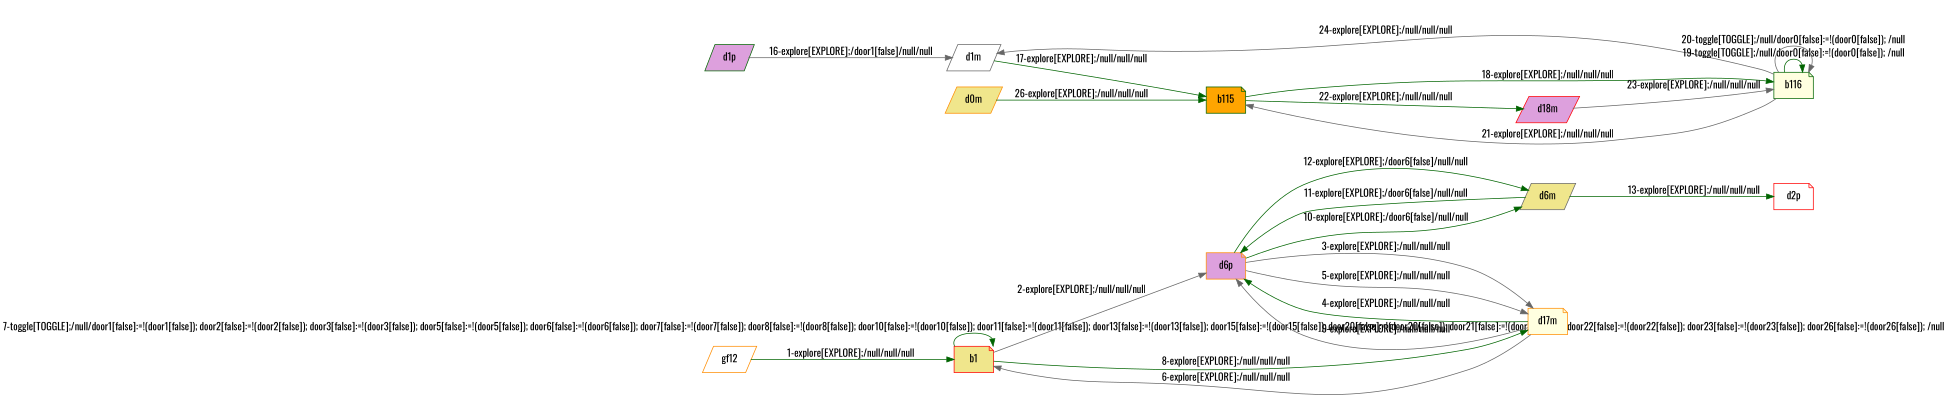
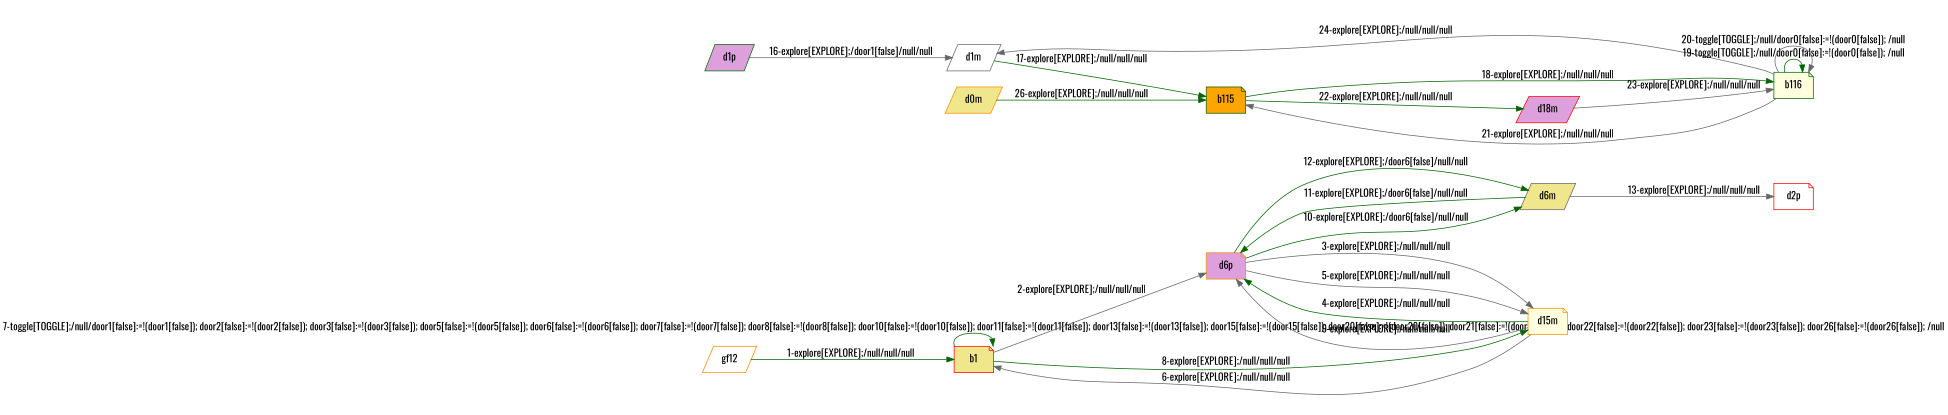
edge "d6m" -> "d2p": color darkgreen -> gray40
node "d17m": label "d17m" -> "d15m"
